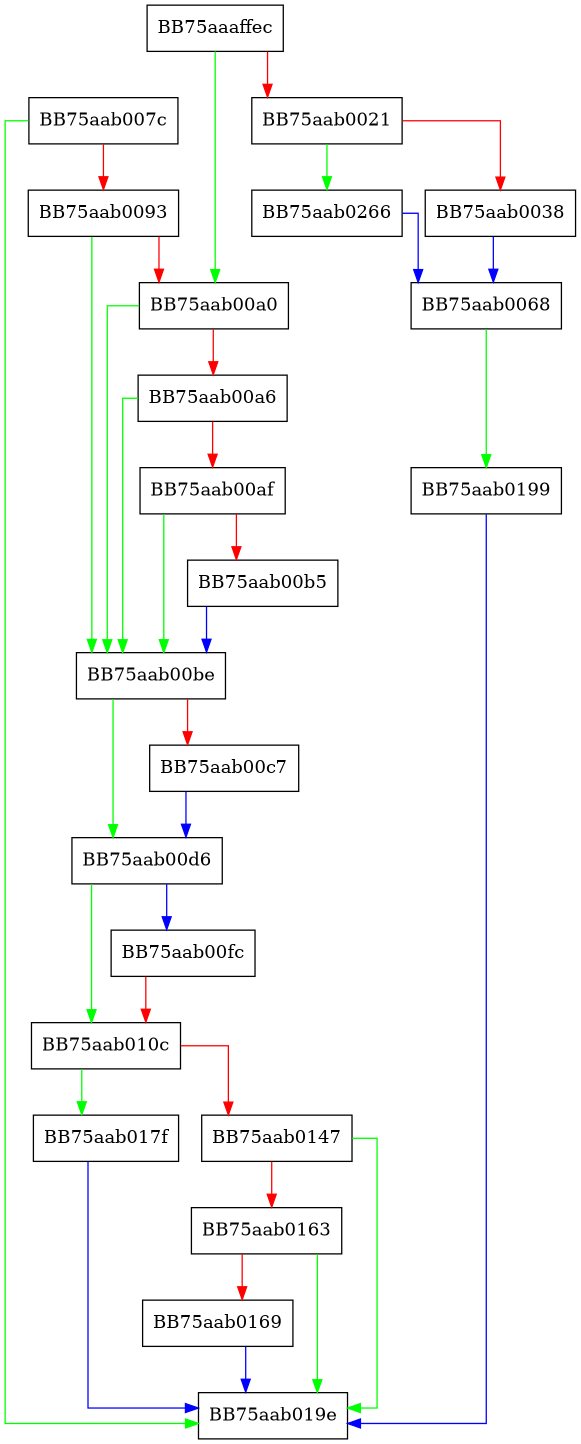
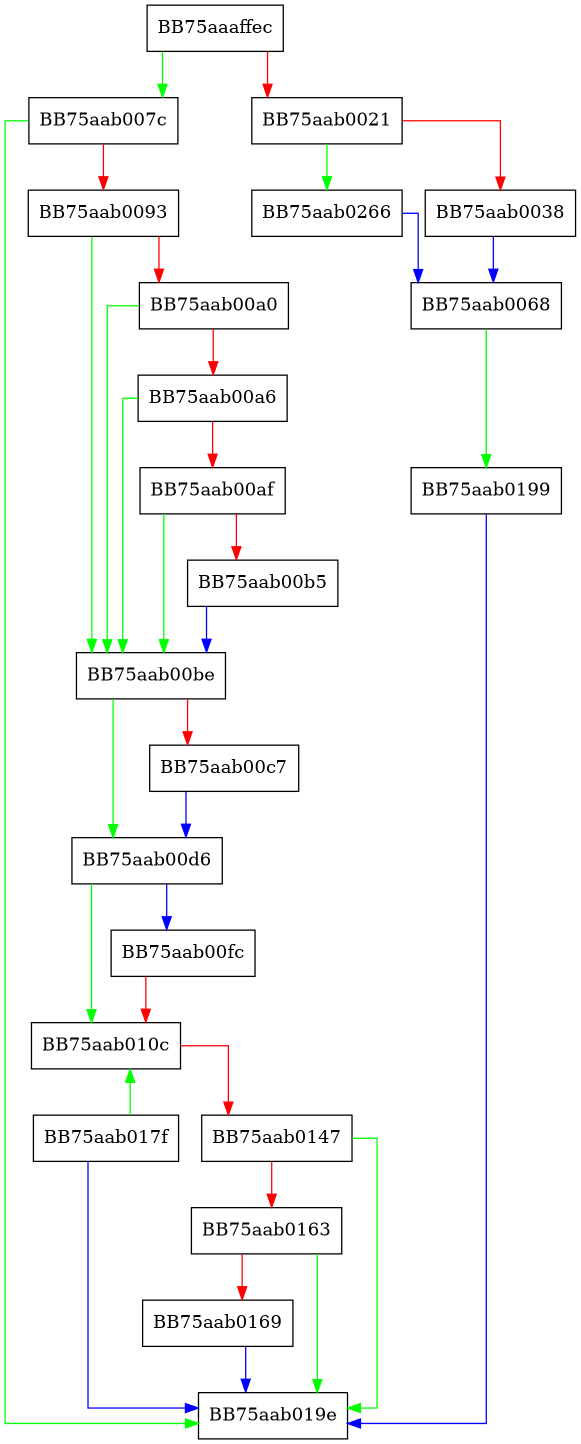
edge "BB75aaaffec" -> "BB75aab00a0": now "BB75aaaffec" -> "BB75aab007c"
edge "BB75aab010c" -> "BB75aab017f": reversed
